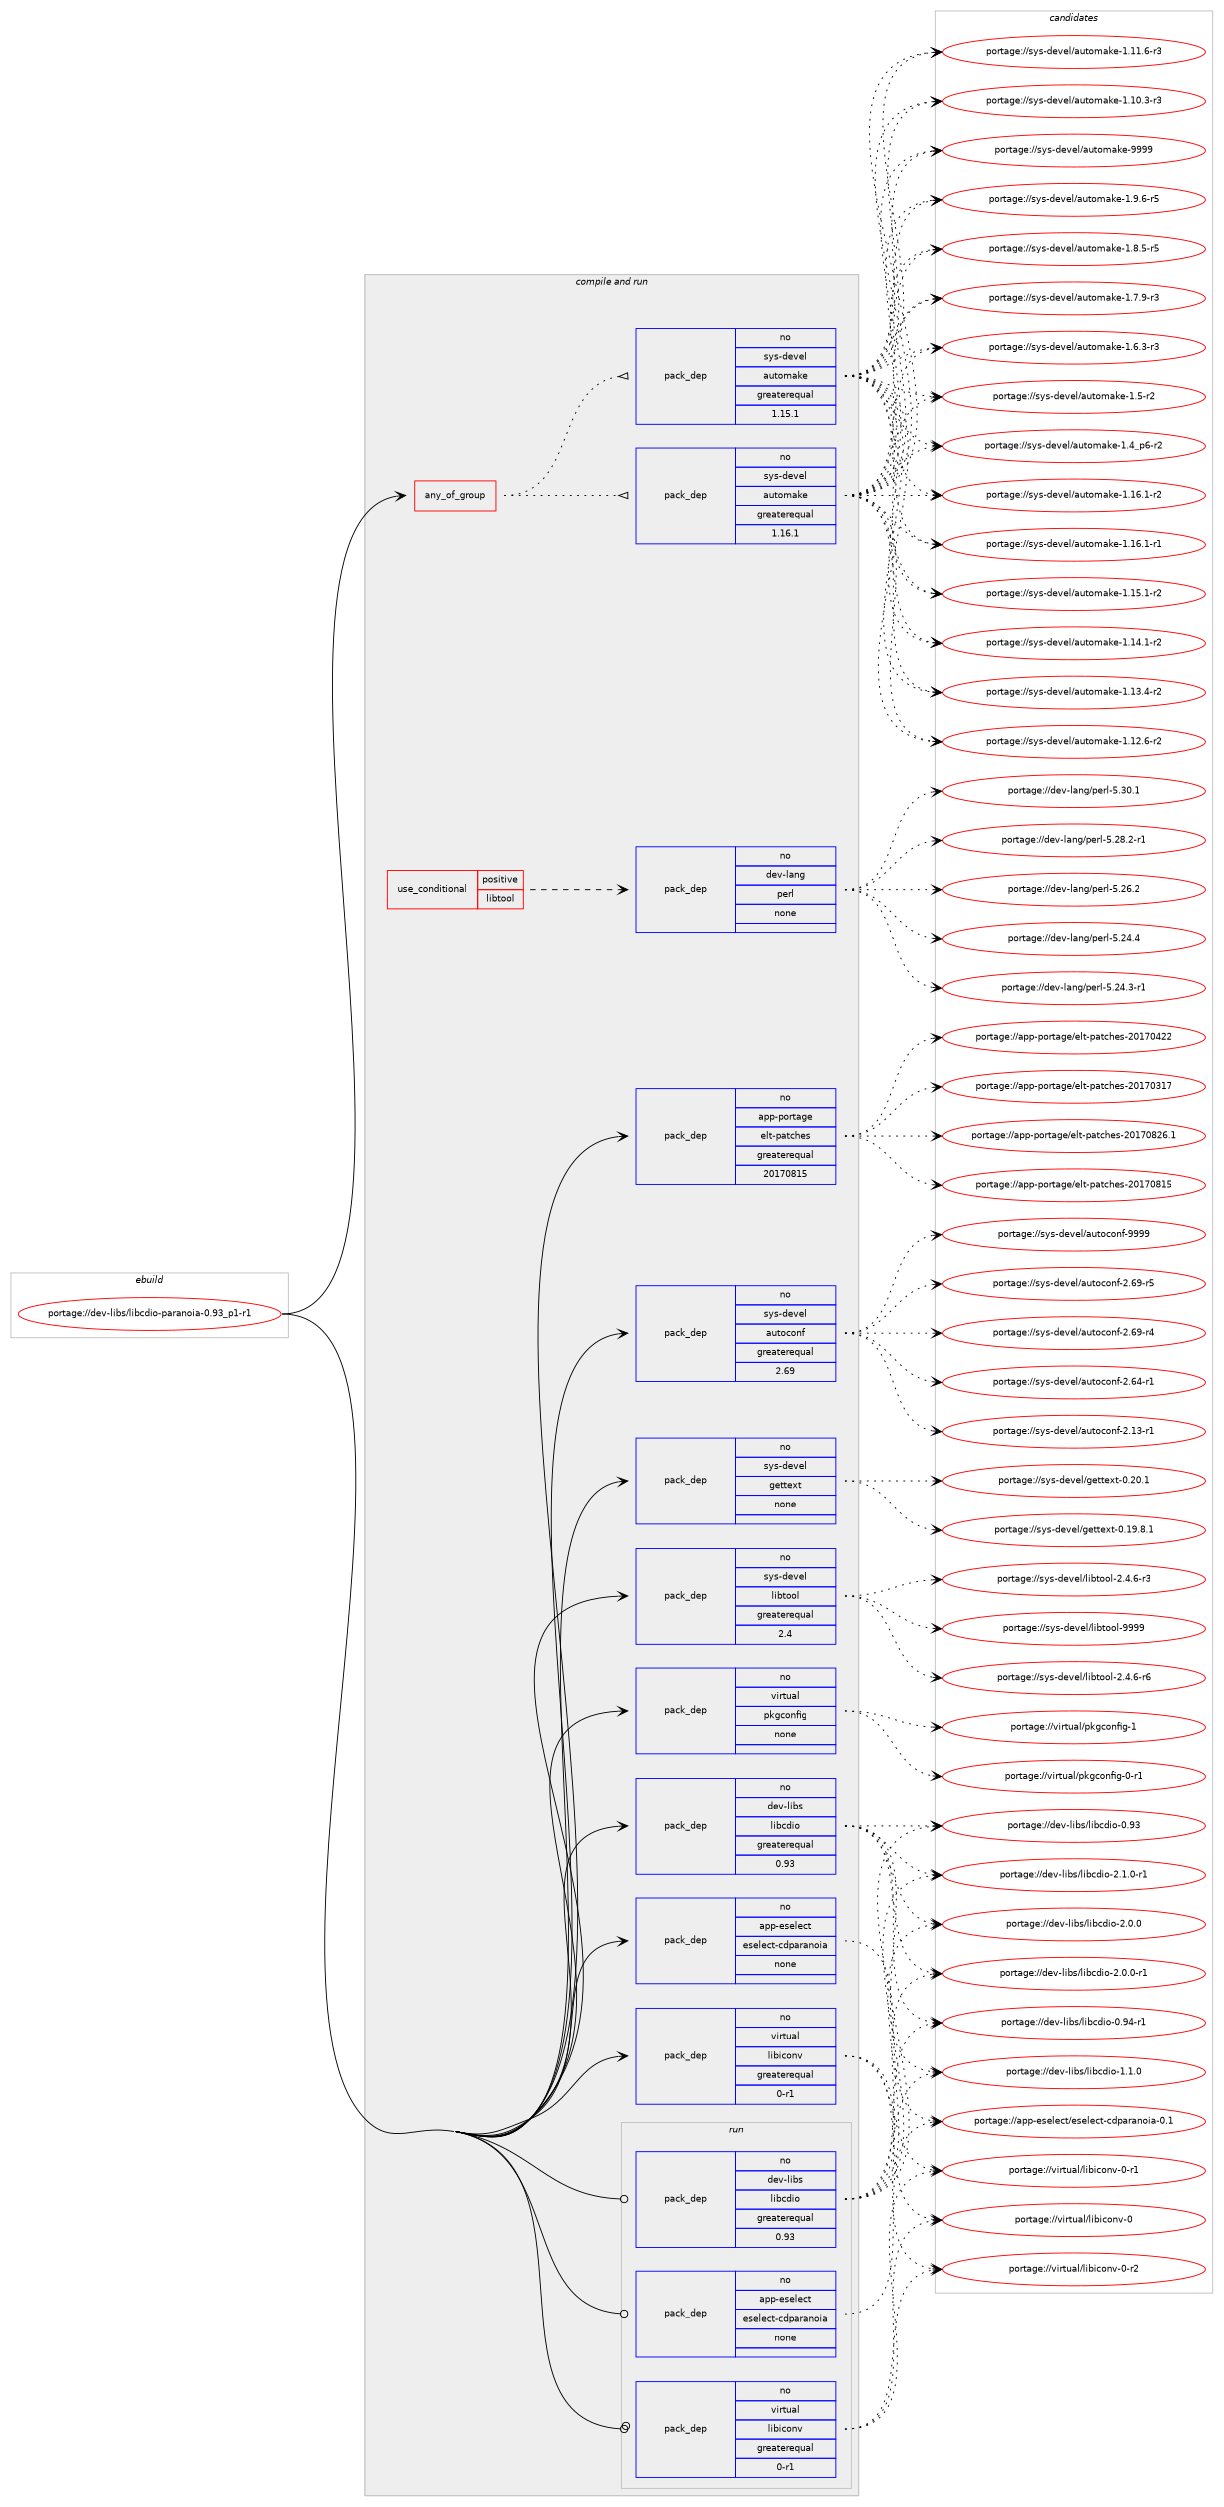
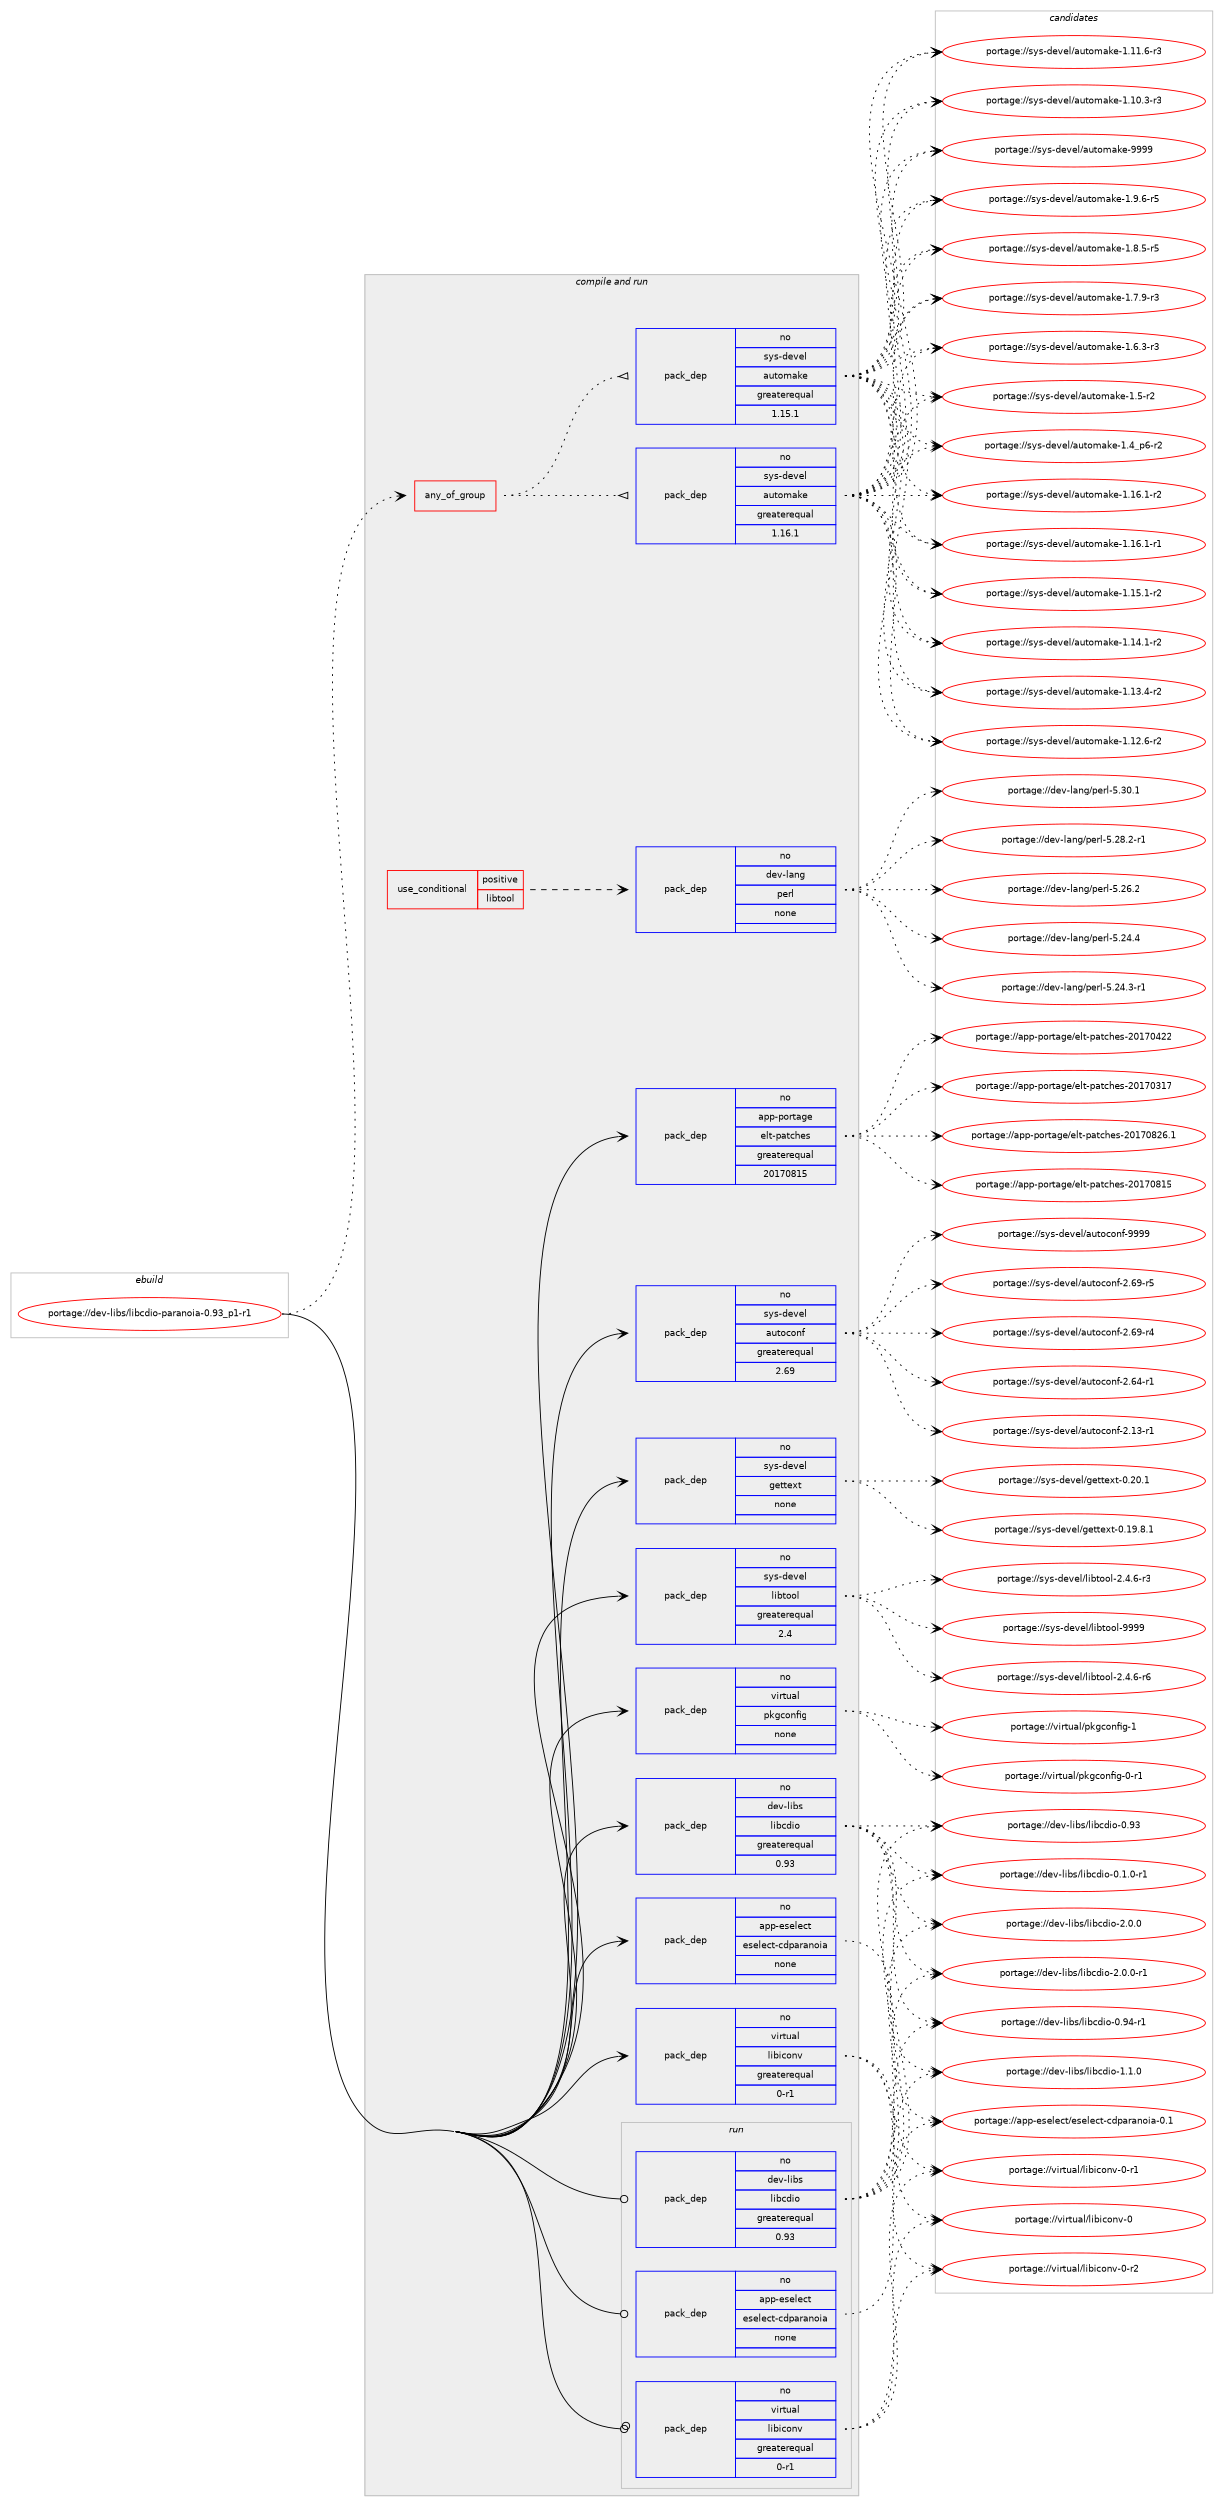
edge "portage://dev-libs/libcdio-paranoia-0.93_p1-r1" -> "any_of_group": style solid -> dotted
node "portage://dev-libs/libcdio-2.1.0-r1": label "portage://dev-libs/libcdio-2.1.0-r1" -> "portage://dev-libs/libcdio-0.1.0-r1"
